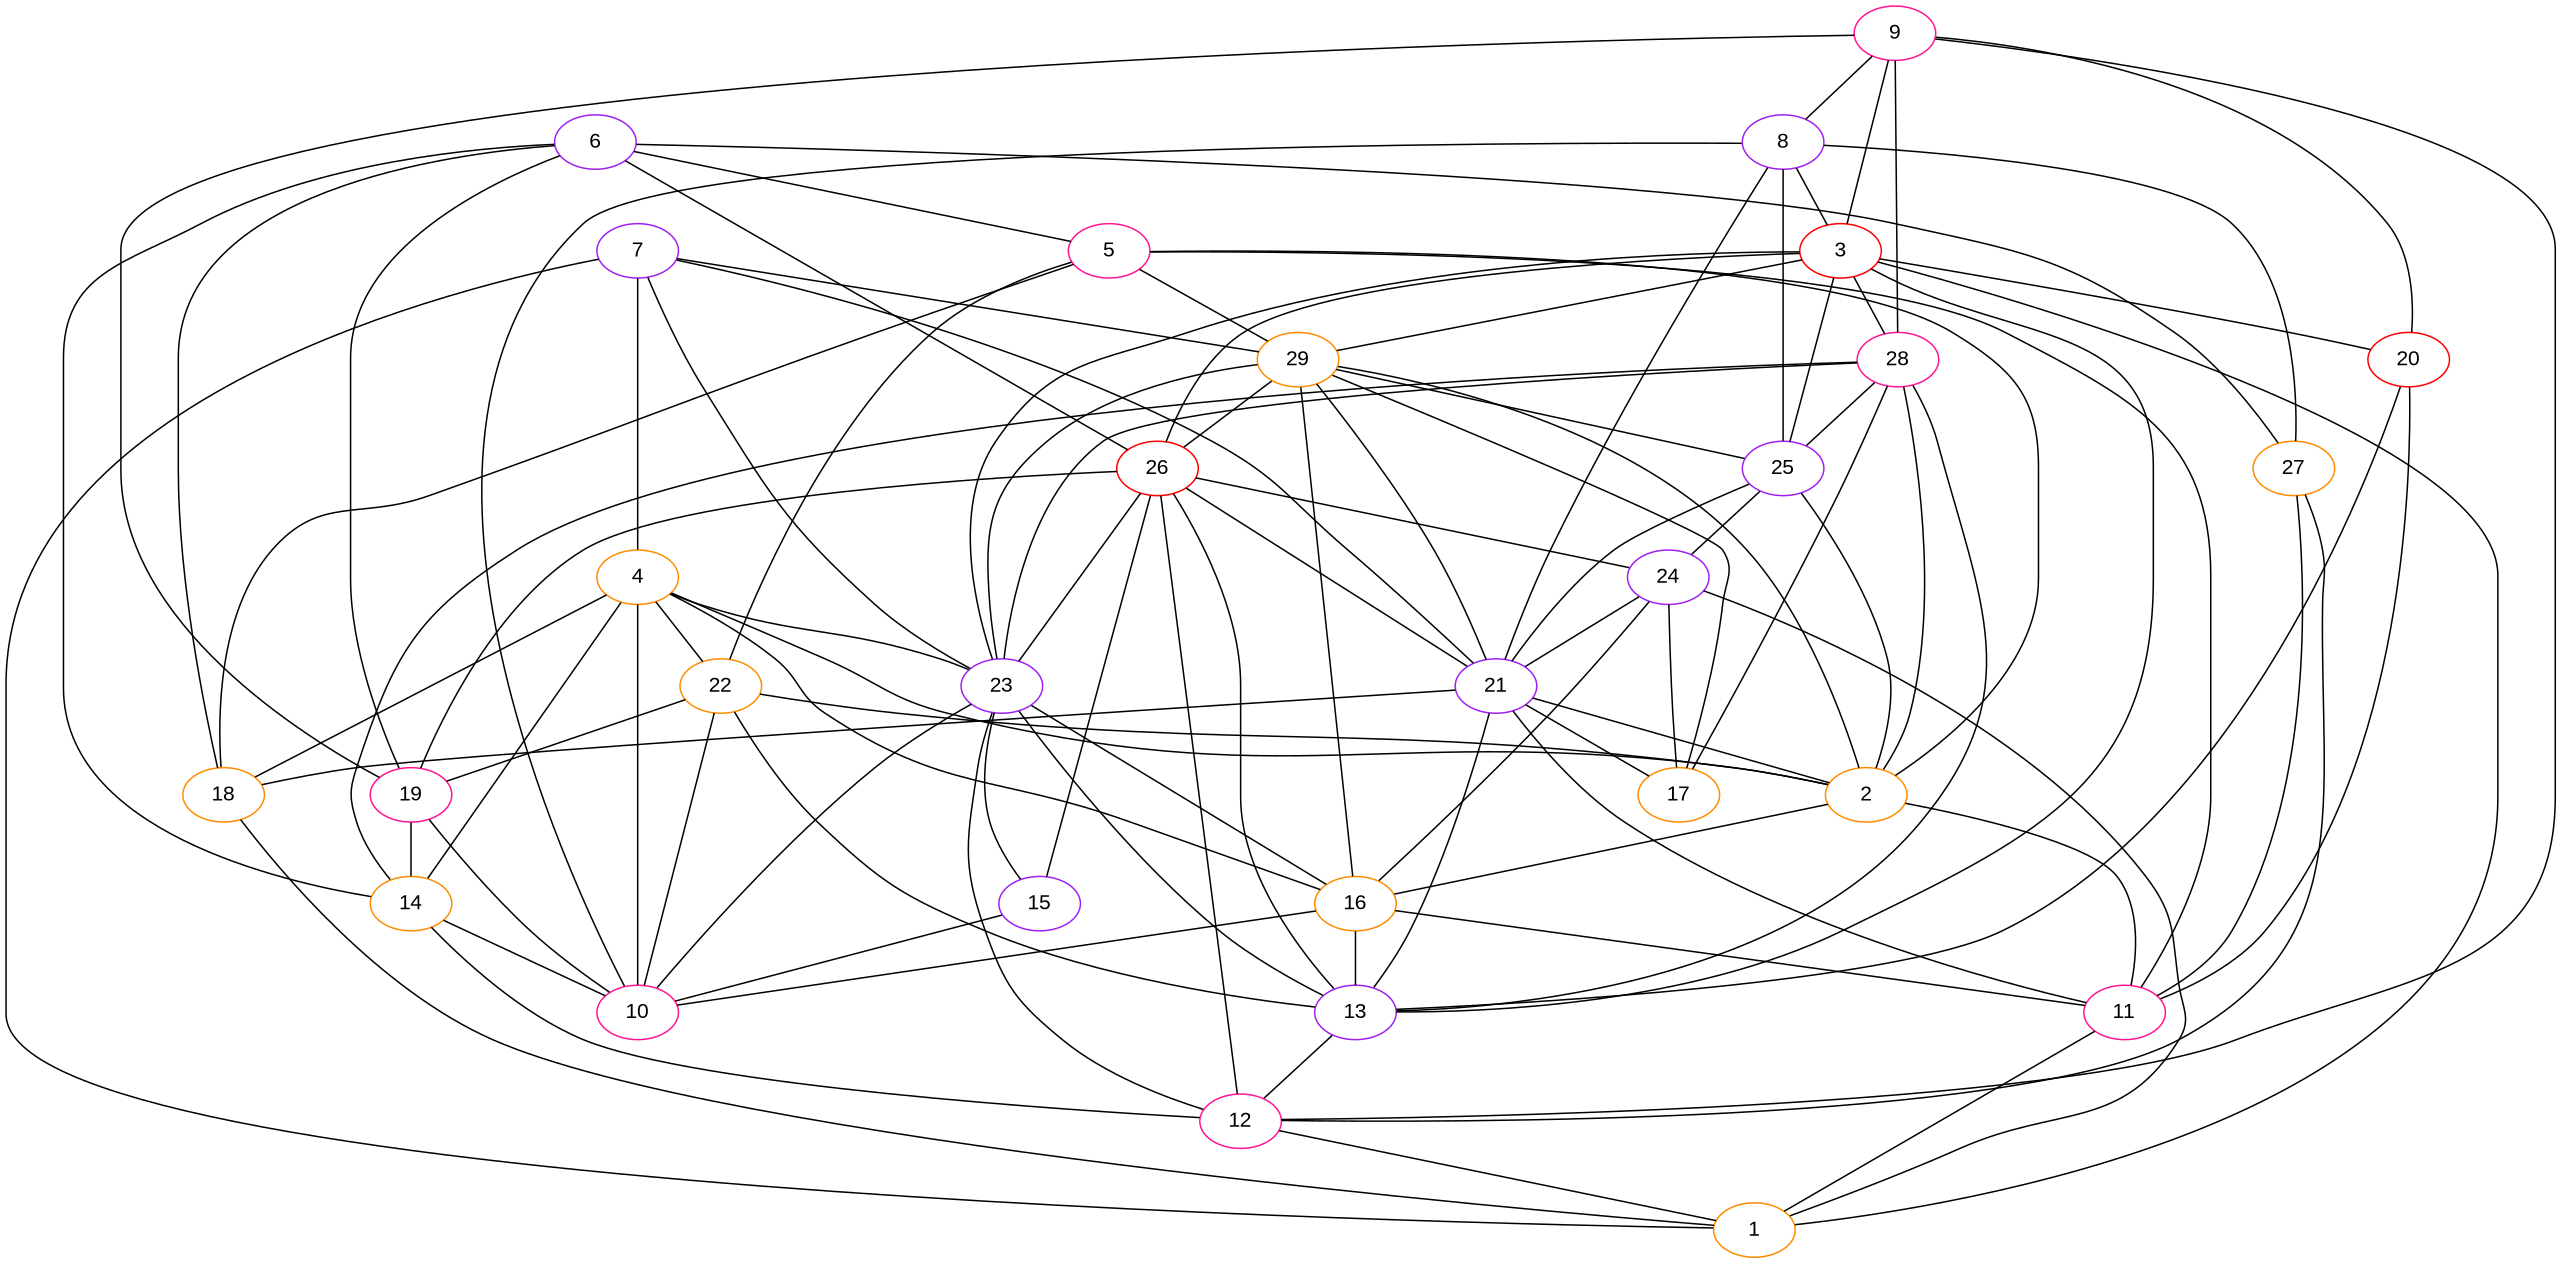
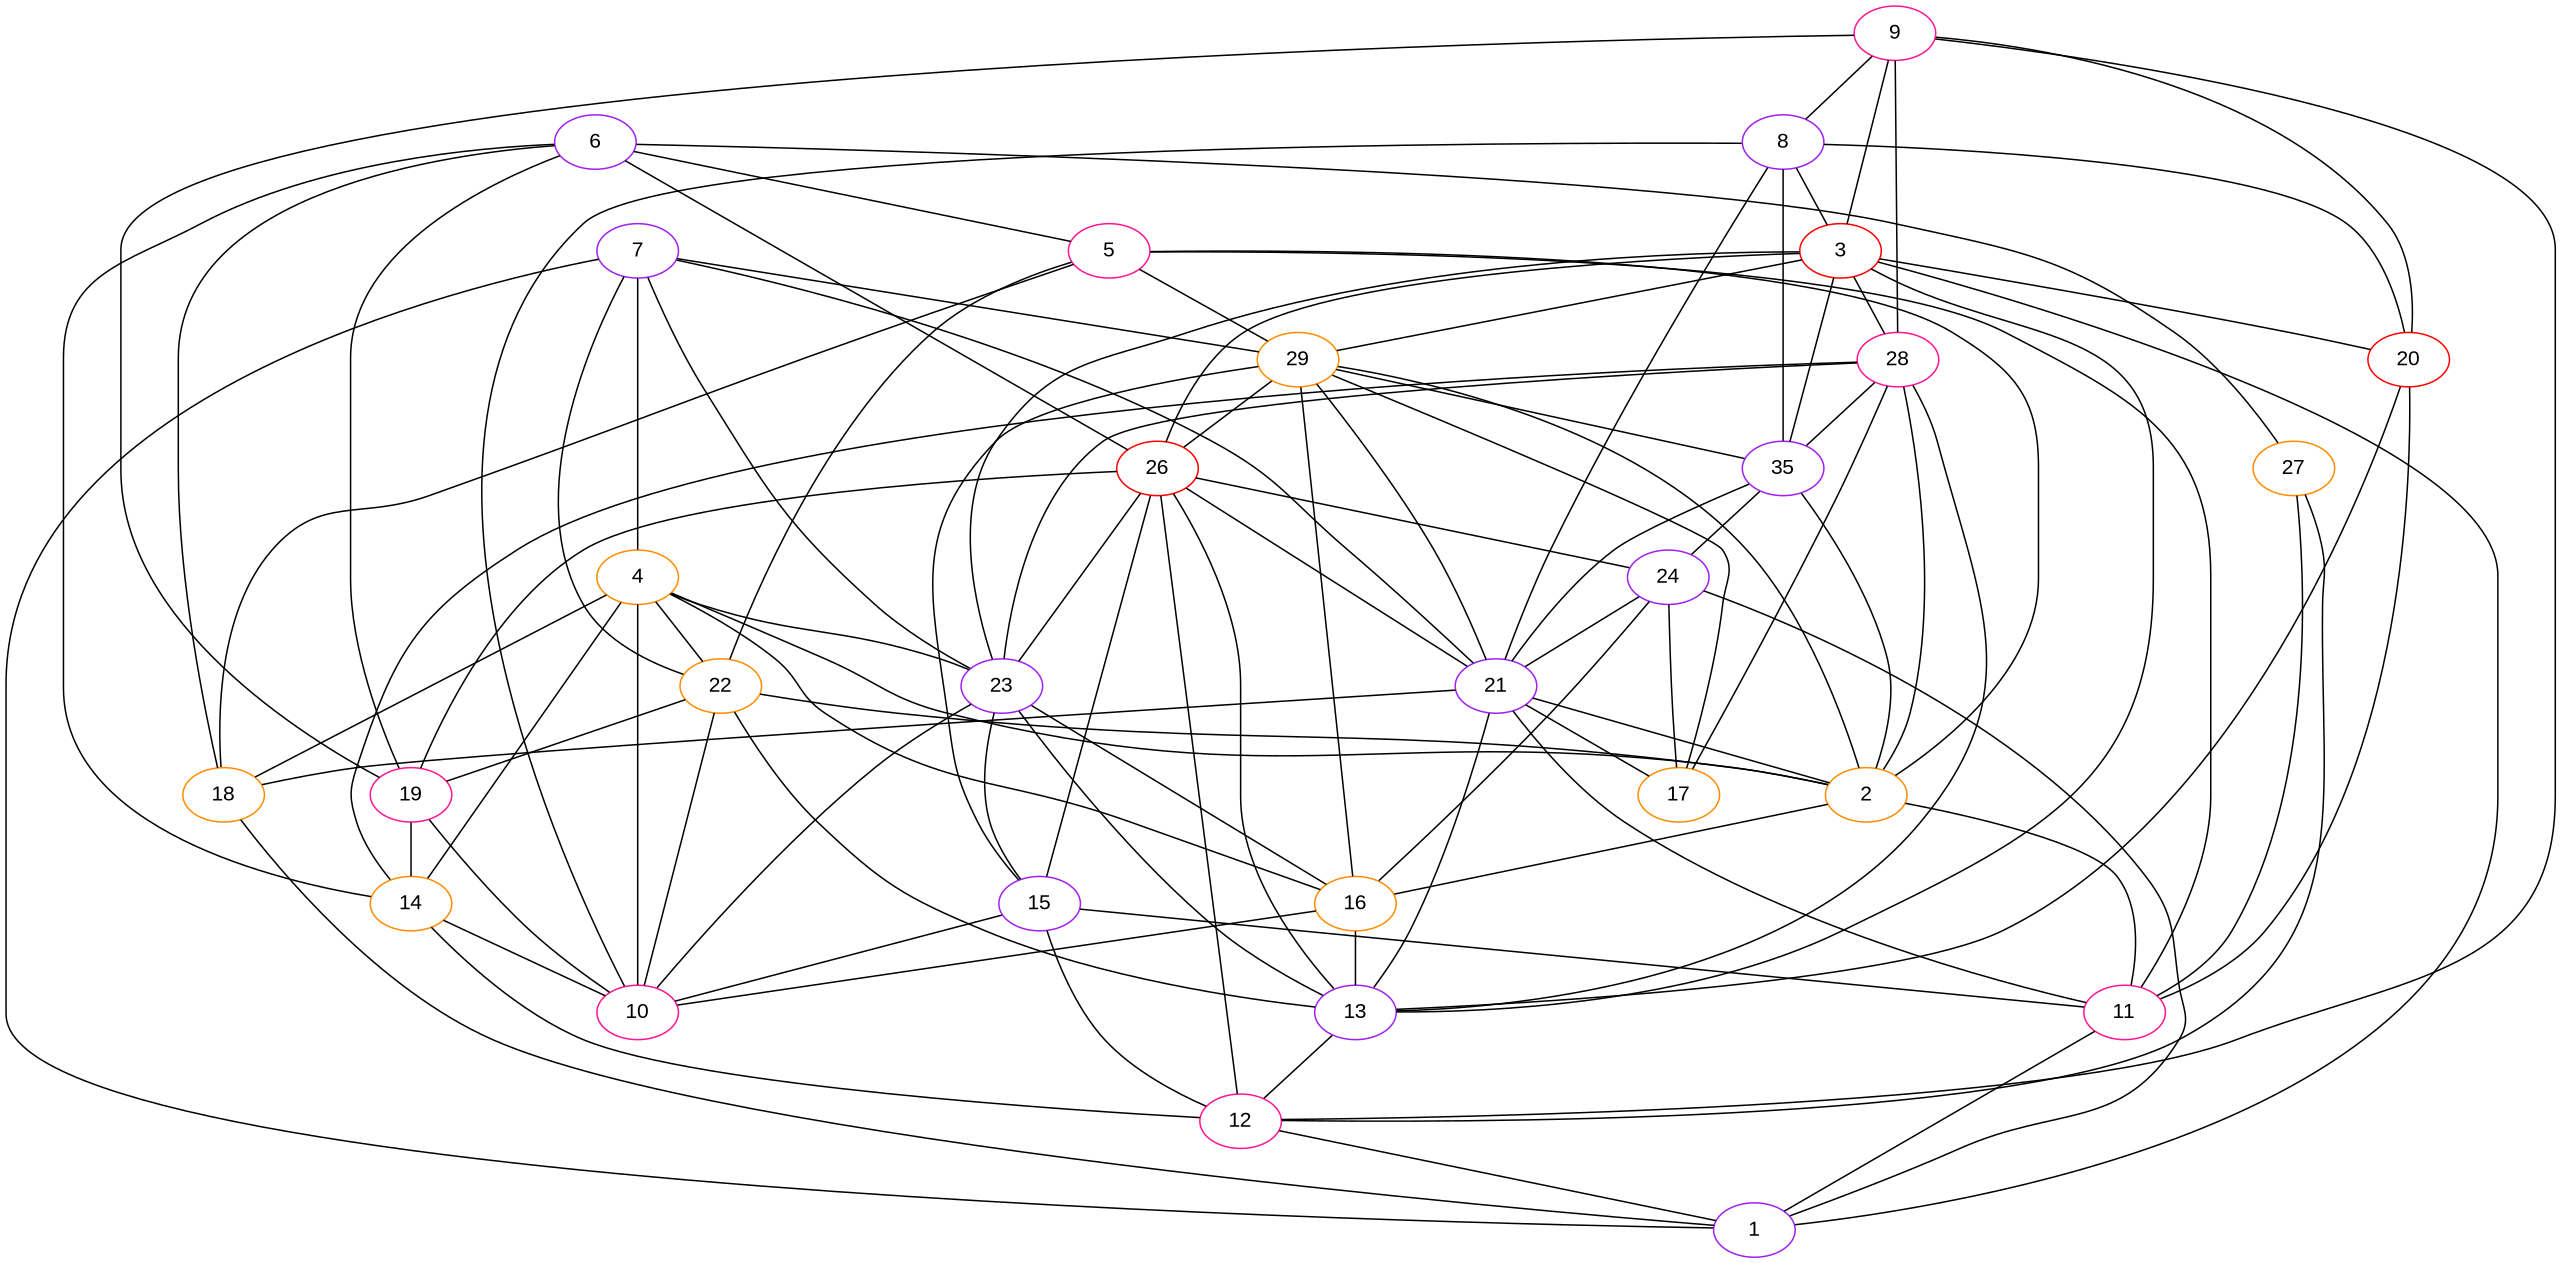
edge "8" -- "27": now "8" -- "20"
edge "29" -- "23": now "29" -- "15"
node "25": label "25" -> "35"
edge "7" -- "22": added
edge "16" -- "11": now "15" -- "11"
edge "23" -- "12": now "15" -- "12"
node "1": color darkorange -> purple
